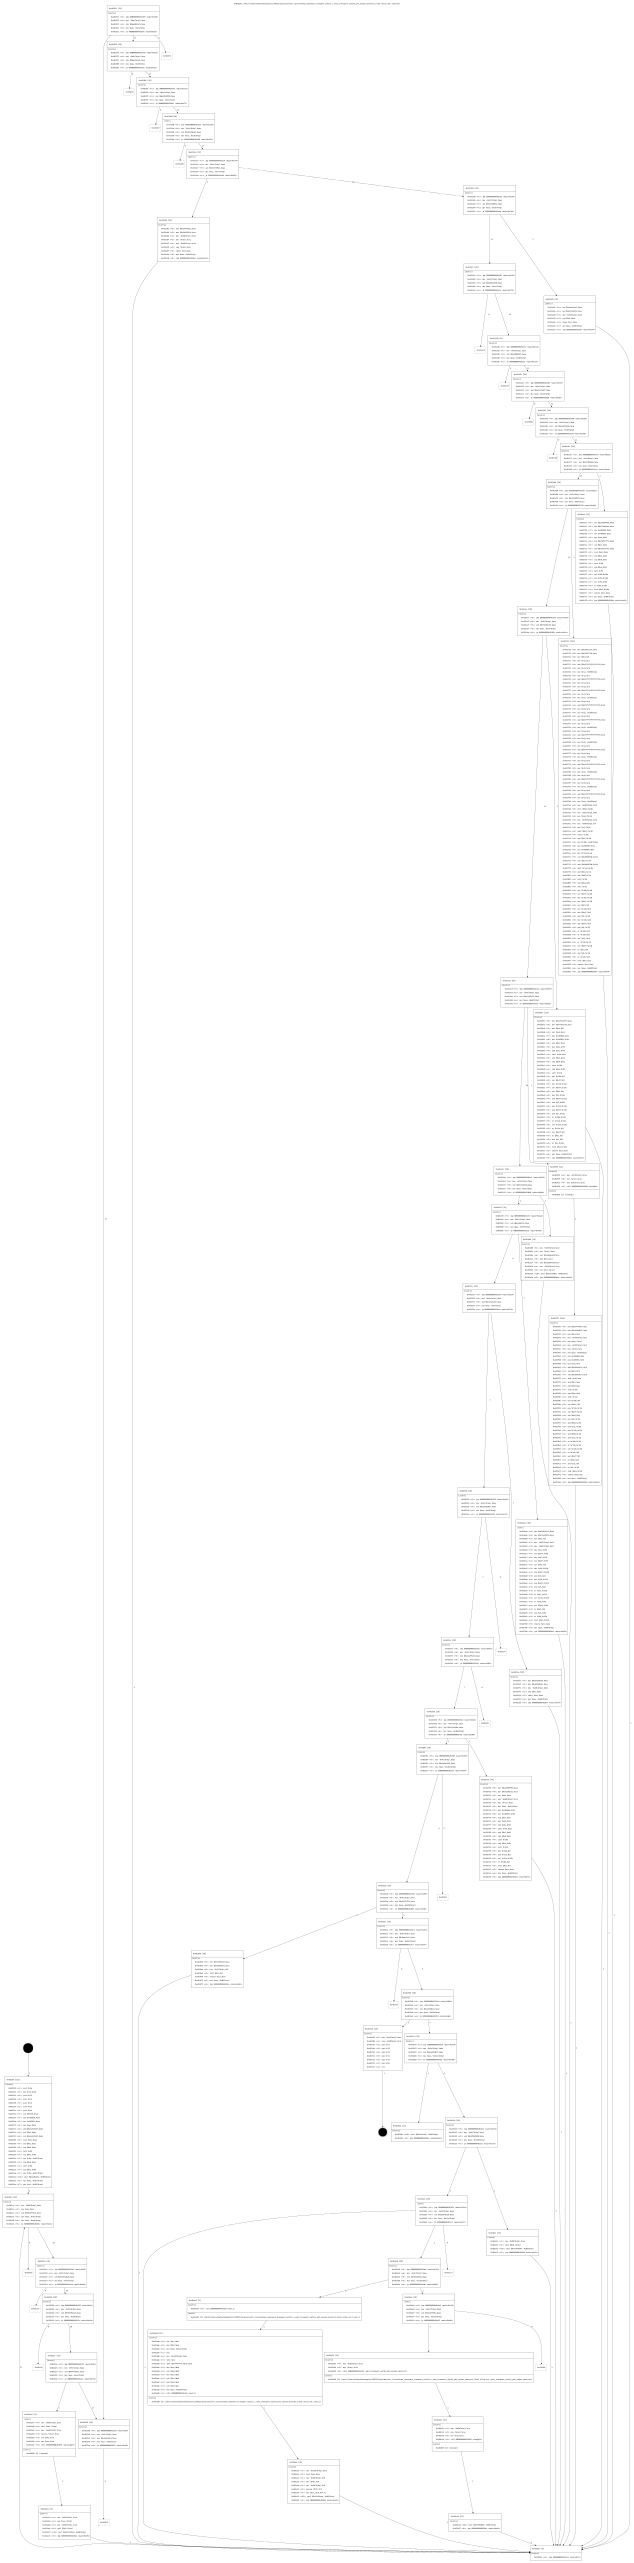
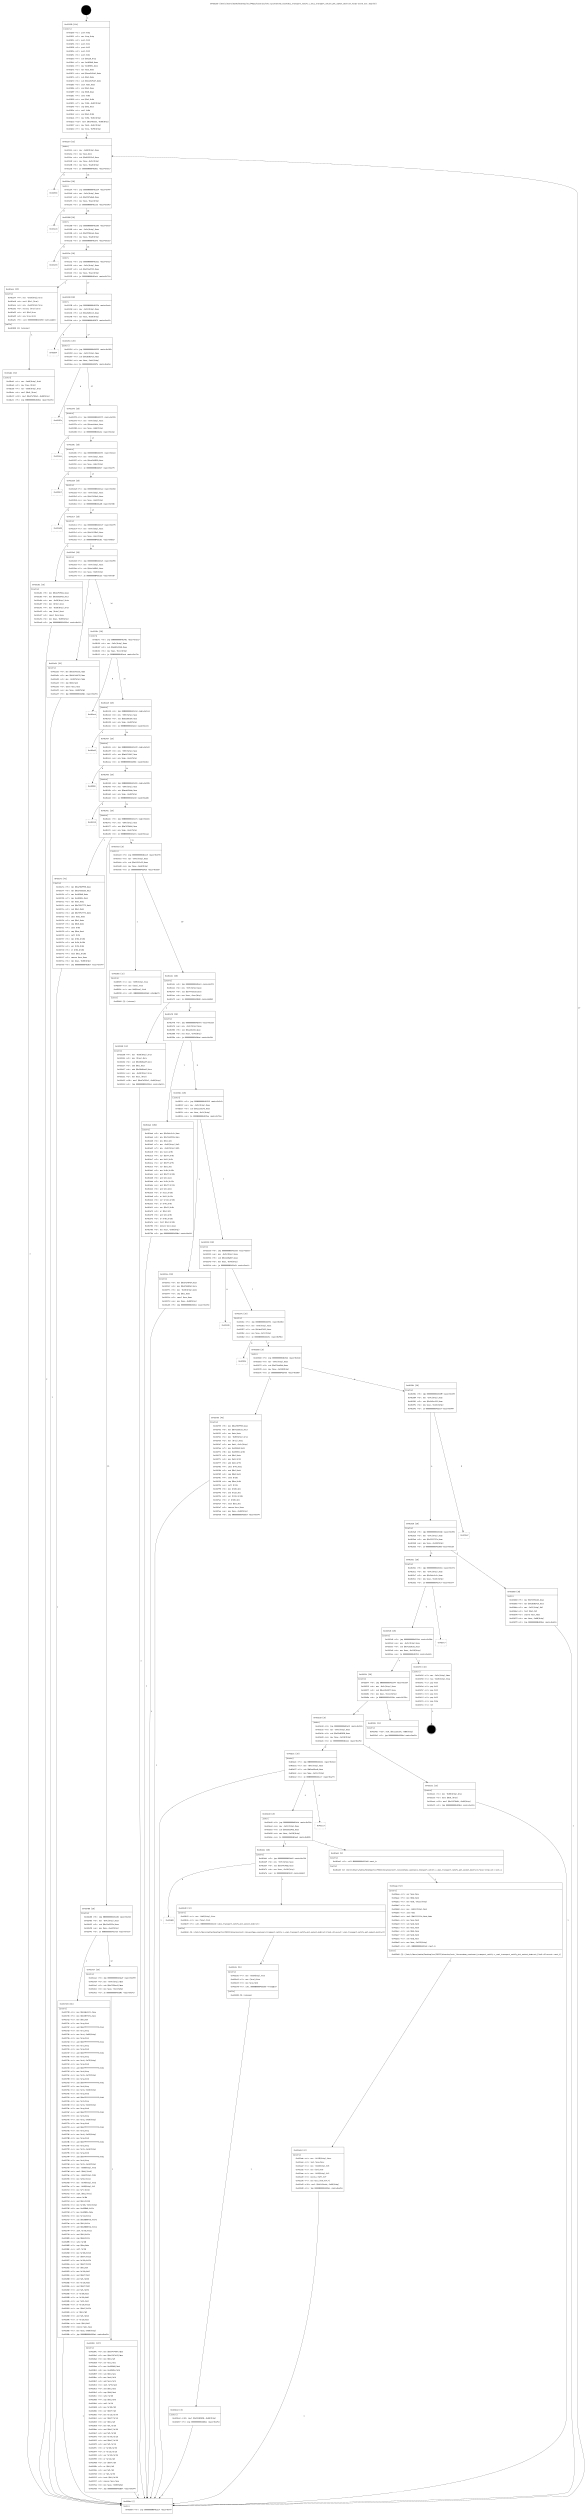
edge "0x4014a4 [28]" -> "0x4014c0 [28]": now "0x40146c [28]" -> "0x4014c0 [28]"
edge "0x401354 [28]" -> "0x401338 [28]": reversed
node "0x401935 [166]": removed
